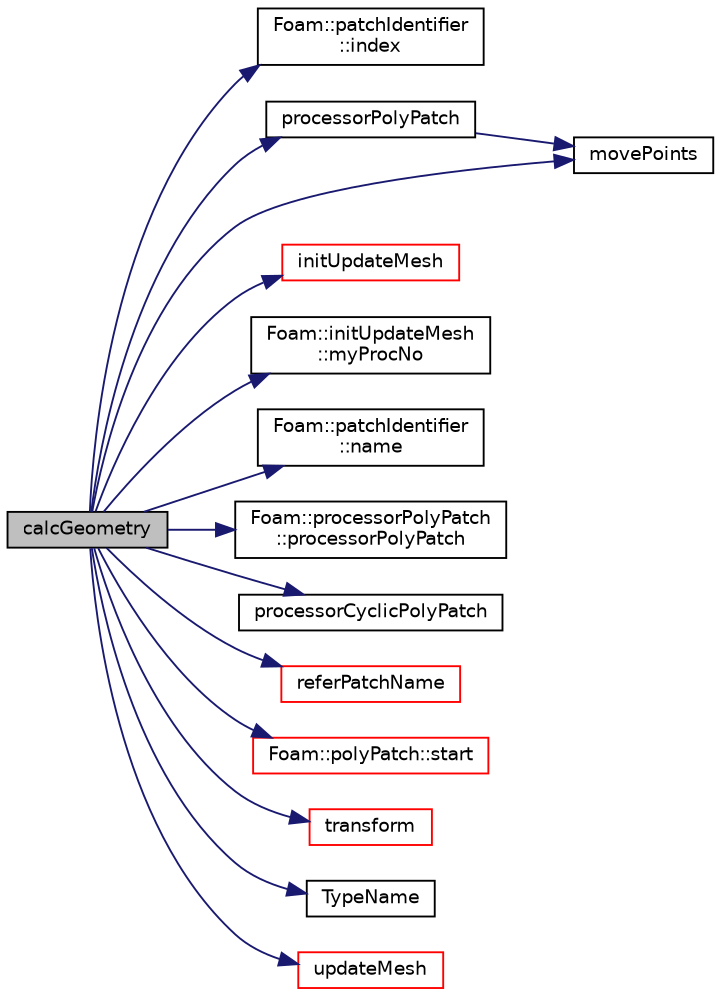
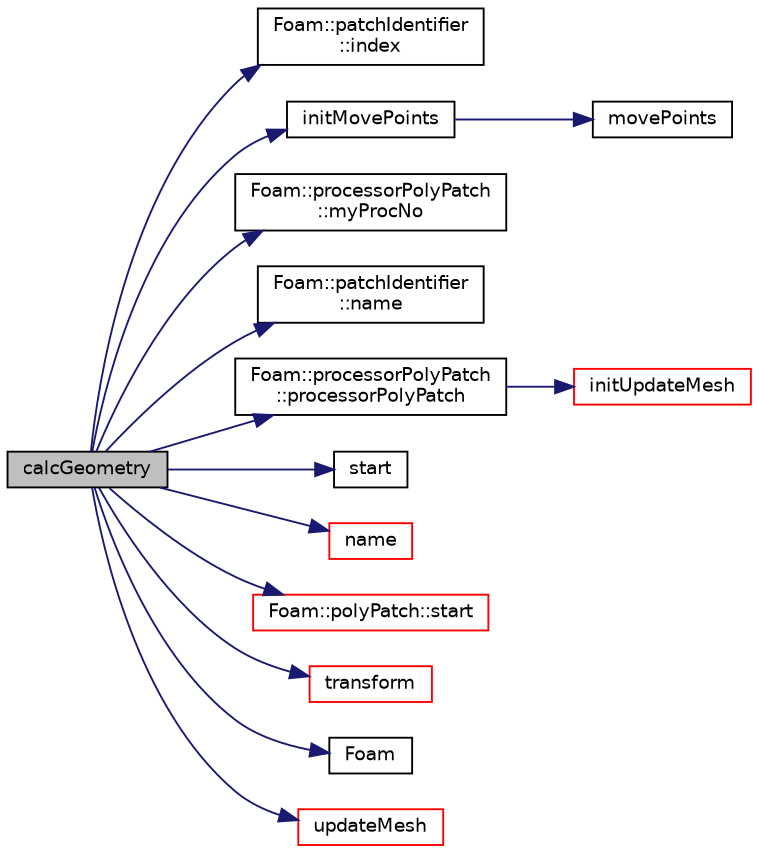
node "processorPolyPatch": label "processorPolyPatch" -> "initMovePoints"
edge "calcGeometry" -> "movePoints": removed
node "Foam::initUpdateMesh ::myProcNo": label "Foam::initUpdateMesh ::myProcNo" -> "Foam::processorPolyPatch ::myProcNo"
edge "calcGeometry" -> "initUpdateMesh": now "Foam::processorPolyPatch ::processorPolyPatch" -> "initUpdateMesh"
node "processorCyclicPolyPatch": label "processorCyclicPolyPatch" -> "start"
node "referPatchName": label "referPatchName" -> "name"
node "TypeName": label "TypeName" -> "Foam"
